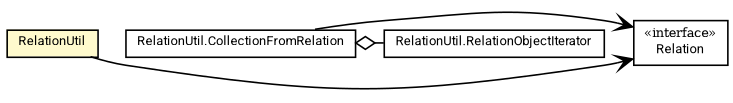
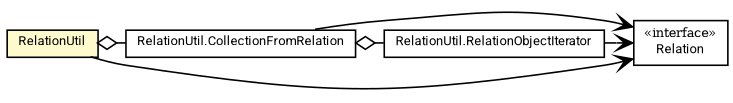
edge "RelationUtil.CollectionFromRelation" -> "RelationUtil": added
edge "RelationUtil.RelationObjectIterator" -> "Relation": added
